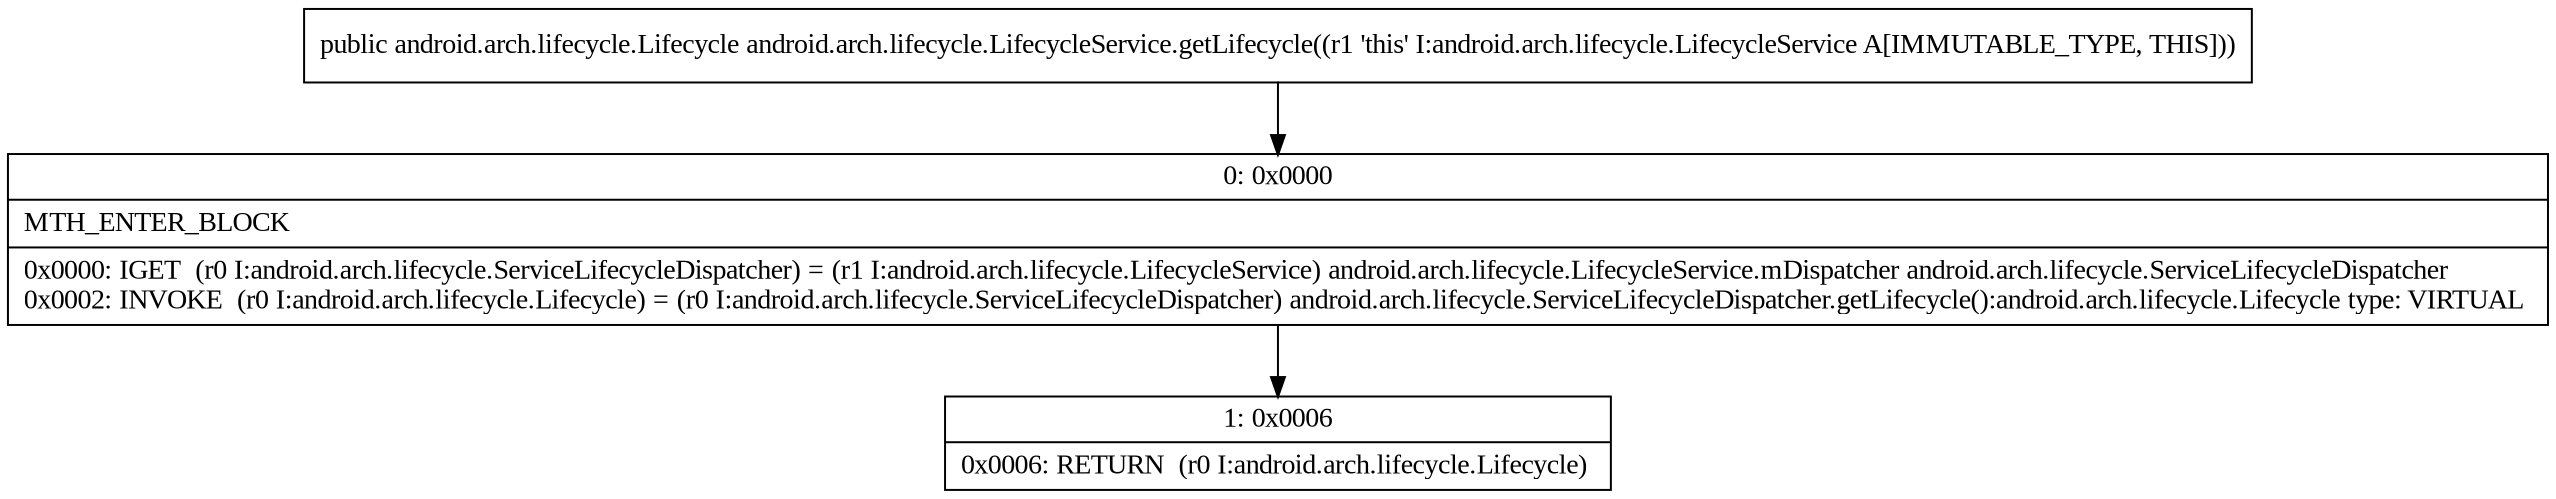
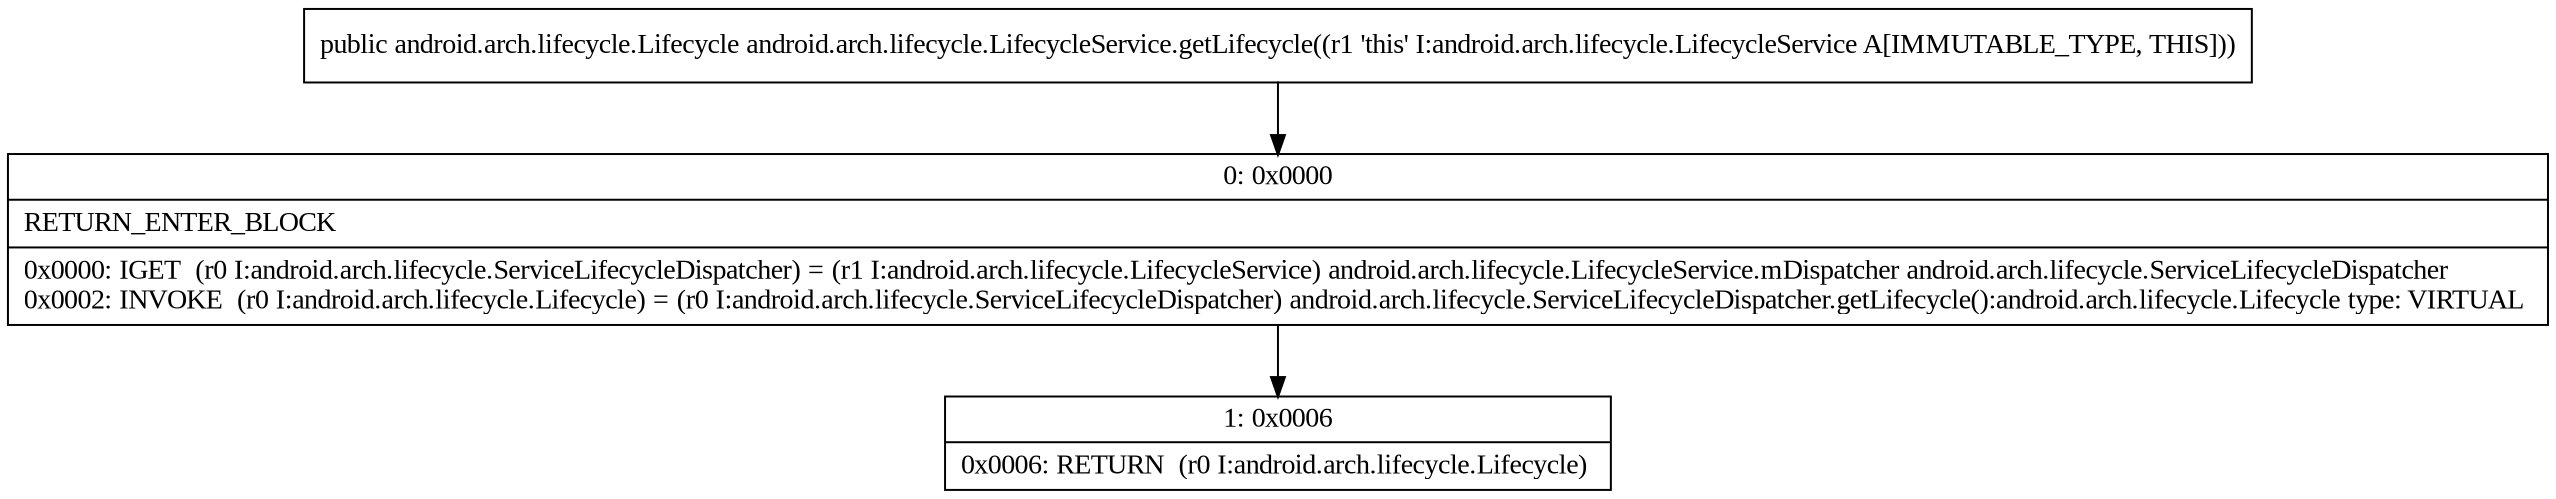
node "0: 0x0000": text "MTH_ENTER_BLOCK" -> "RETURN_ENTER_BLOCK"
